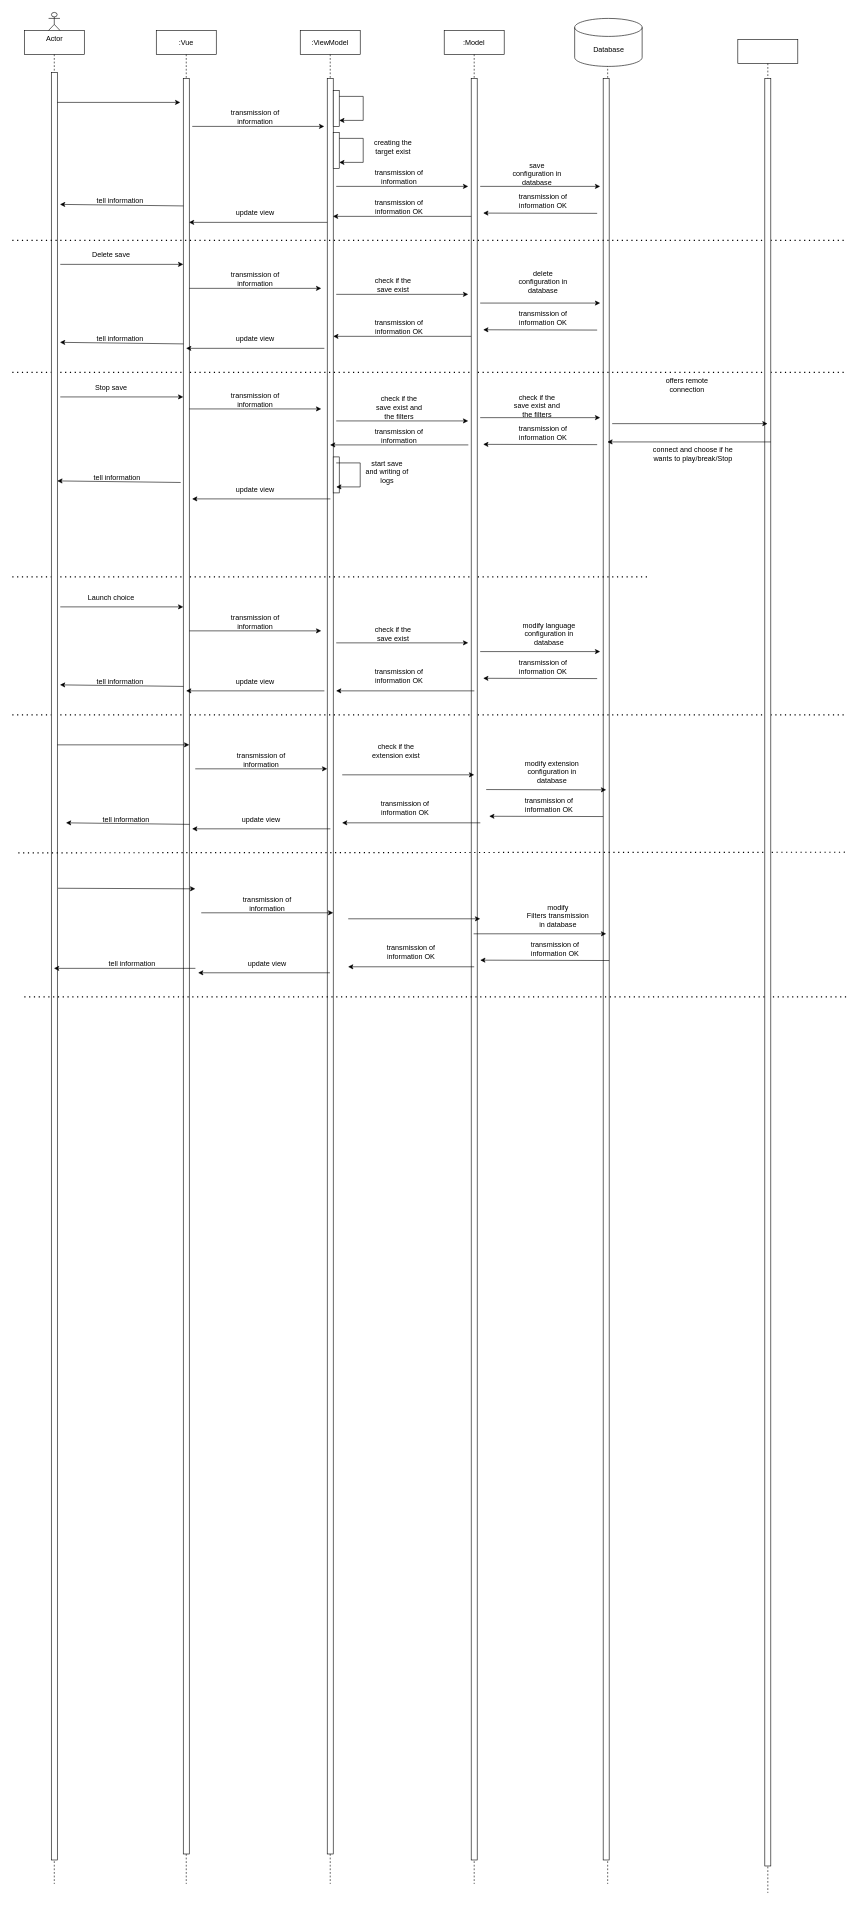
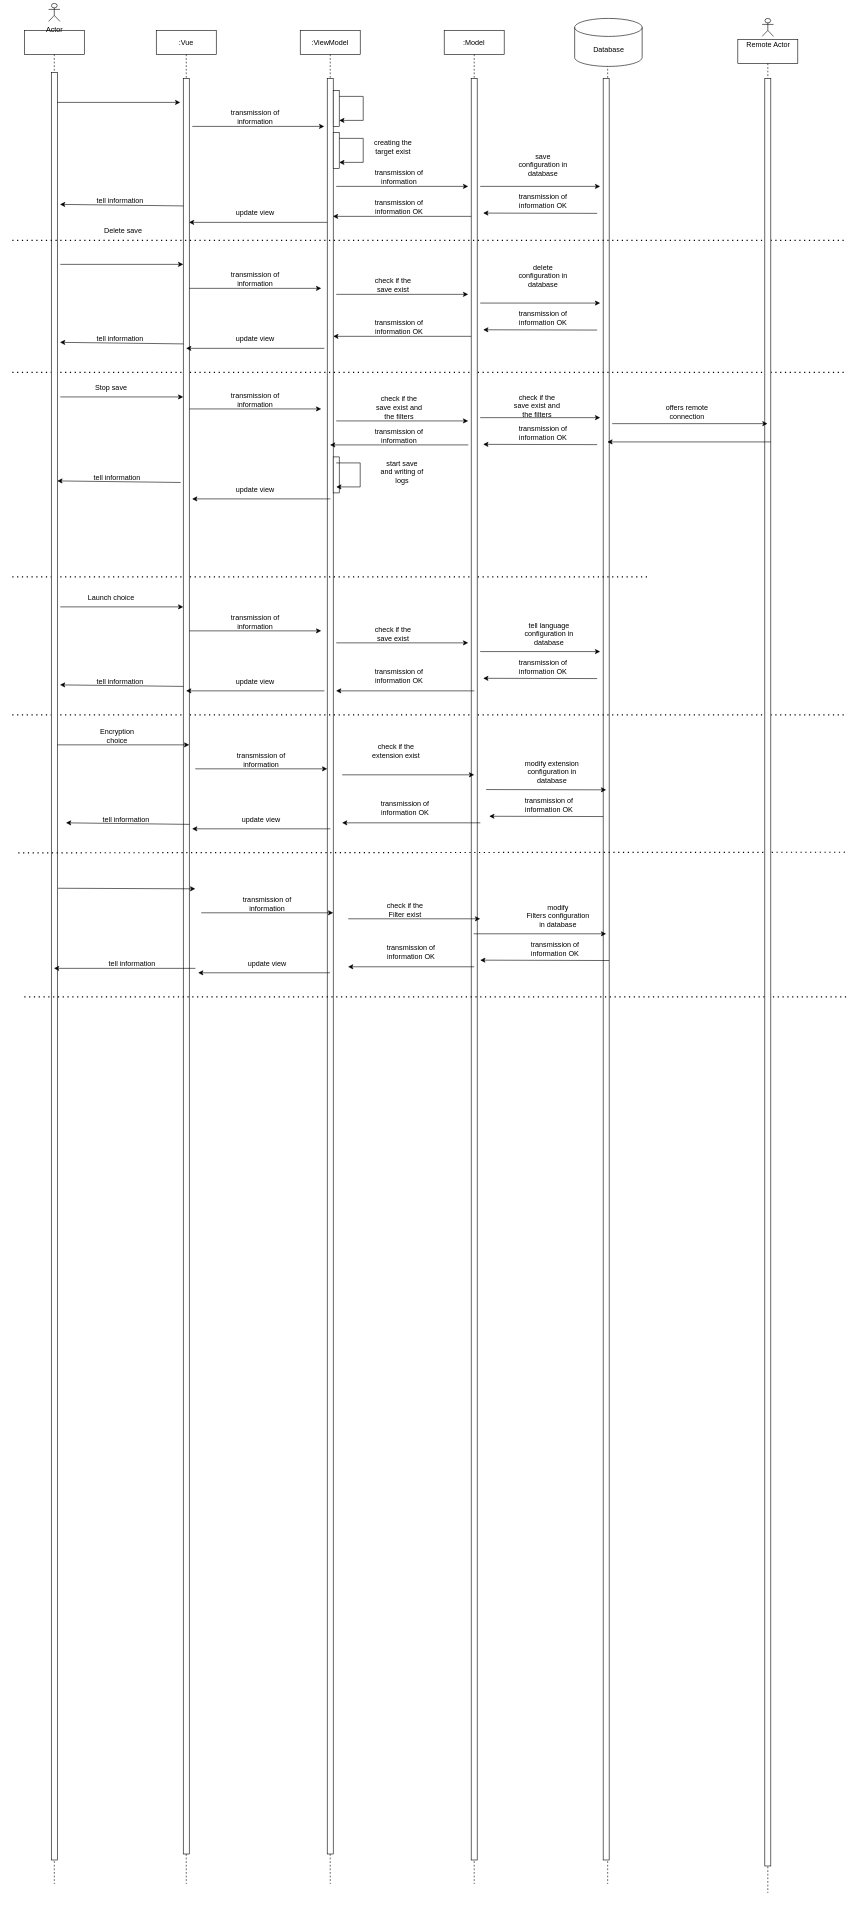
node "Actor": moved (54, 21) -> (54, 12)
node "Remote Actor": added
node "save configuration in database": moved (537, 174) -> (543, 165)
node "Delete save": moved (111, 255) -> (123, 231)
node "delete configuration in database": moved (543, 282) -> (543, 276)
node "offers remote connection": moved (687, 385) -> (687, 412)
node "connect and choose if he wants to play/break/Stop": removed
node "start save and writing of logs": moved (387, 472) -> (402, 472)
node "modify language configuration in database": label "modify language configuration in database" -> "tell language configuration in database"
node "Encryption choice": added
node "check if the Filter exist": added
node "modify Filters transmission in database": label "modify Filters transmission in database" -> "modify Filters configuration in database"
